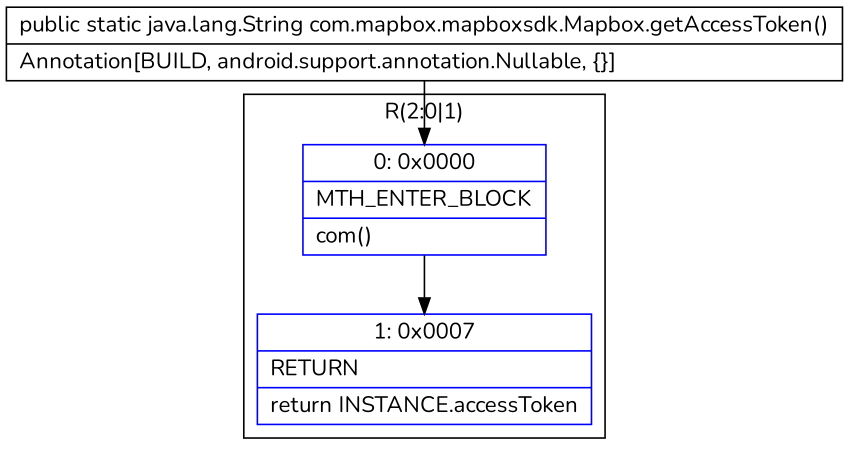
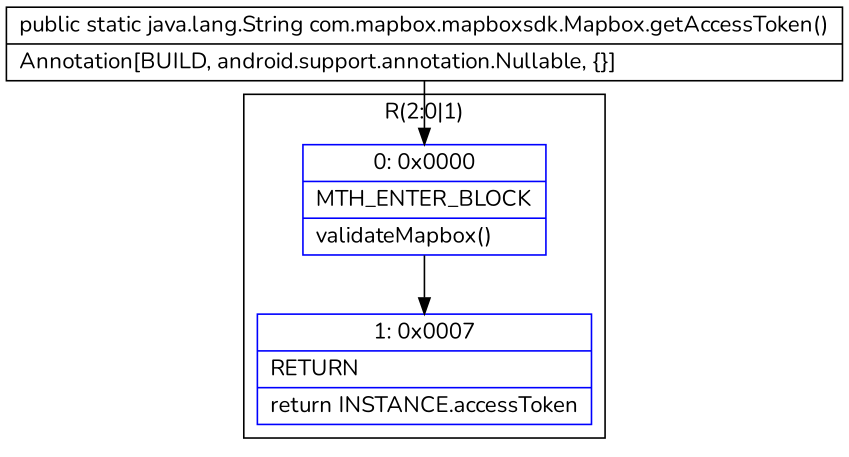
node "0: 0x0000": text "com()" -> "validateMapbox()"
